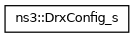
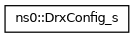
node "ns3::DrxConfig_s": label "ns3::DrxConfig_s" -> "ns0::DrxConfig_s"
